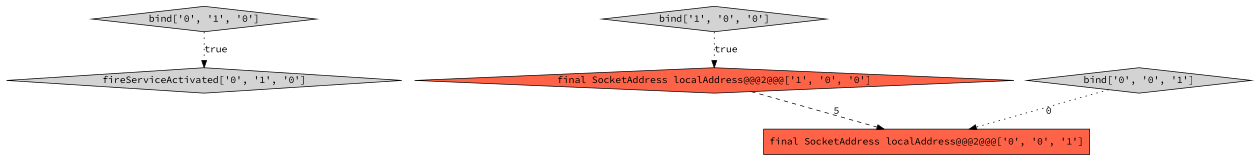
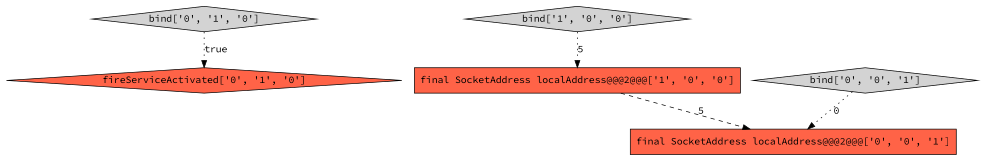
edge "bind['1', '0', '0']" -> "final SocketAddress localAddress@@@2@@@['1', '0', '0']": label "true" -> "5"
node "fireServiceActivated['0', '1', '0']": fillcolor lightgray -> tomato
node "final SocketAddress localAddress@@@2@@@['1', '0', '0']": shape diamond -> box
